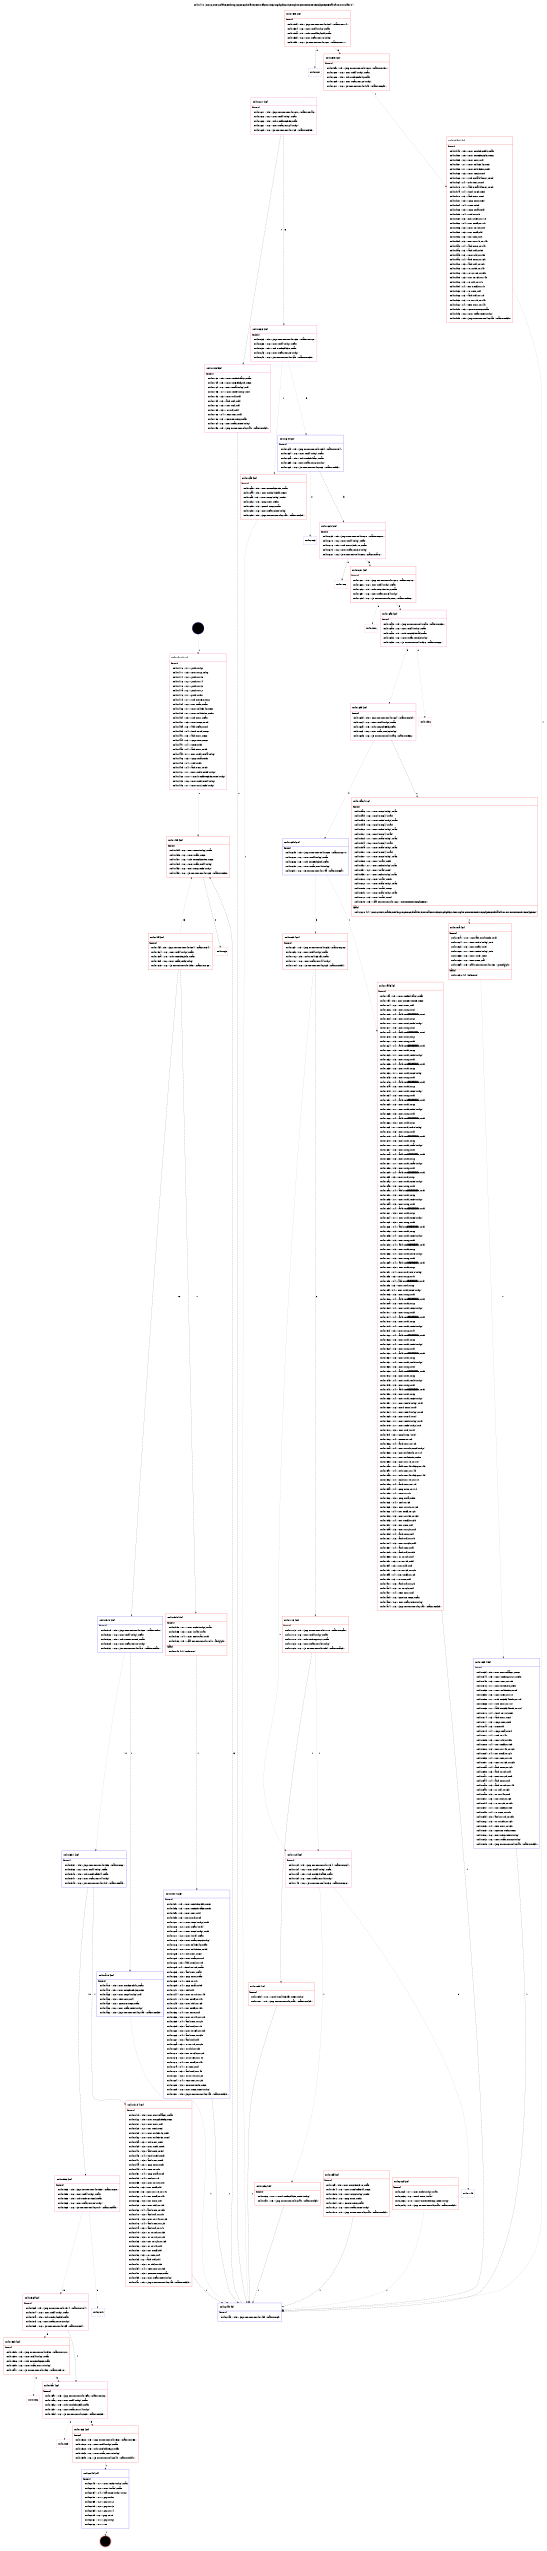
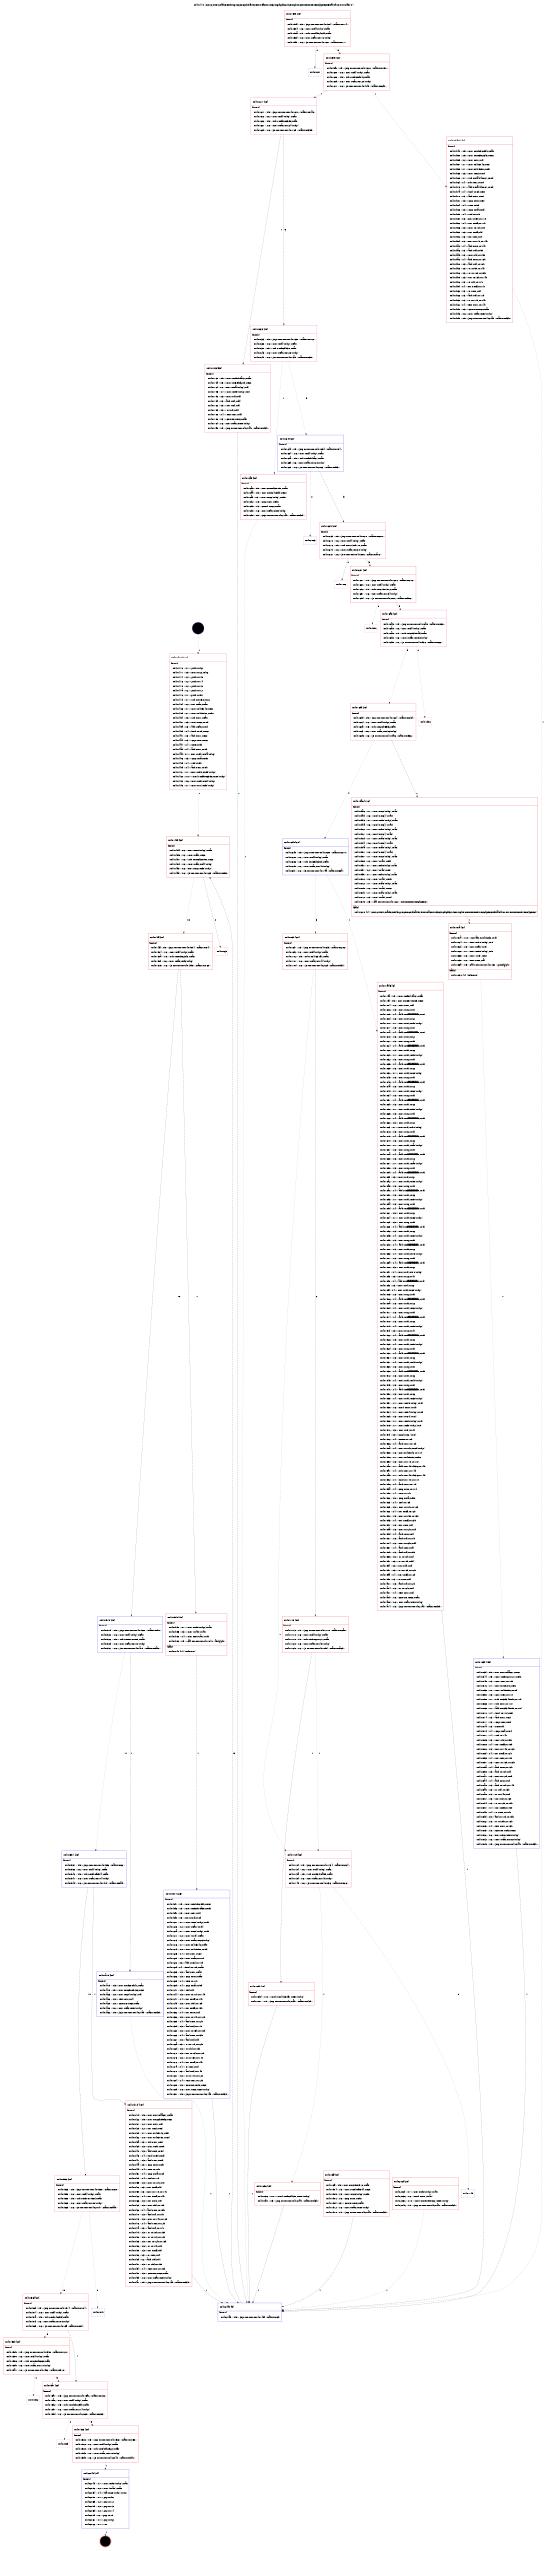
edge "0x4015fb [28]" -> "0x401617 [28]": added, label "7"
edge "0x4014ff [28]" -> "0x4014df [32]": reversed
